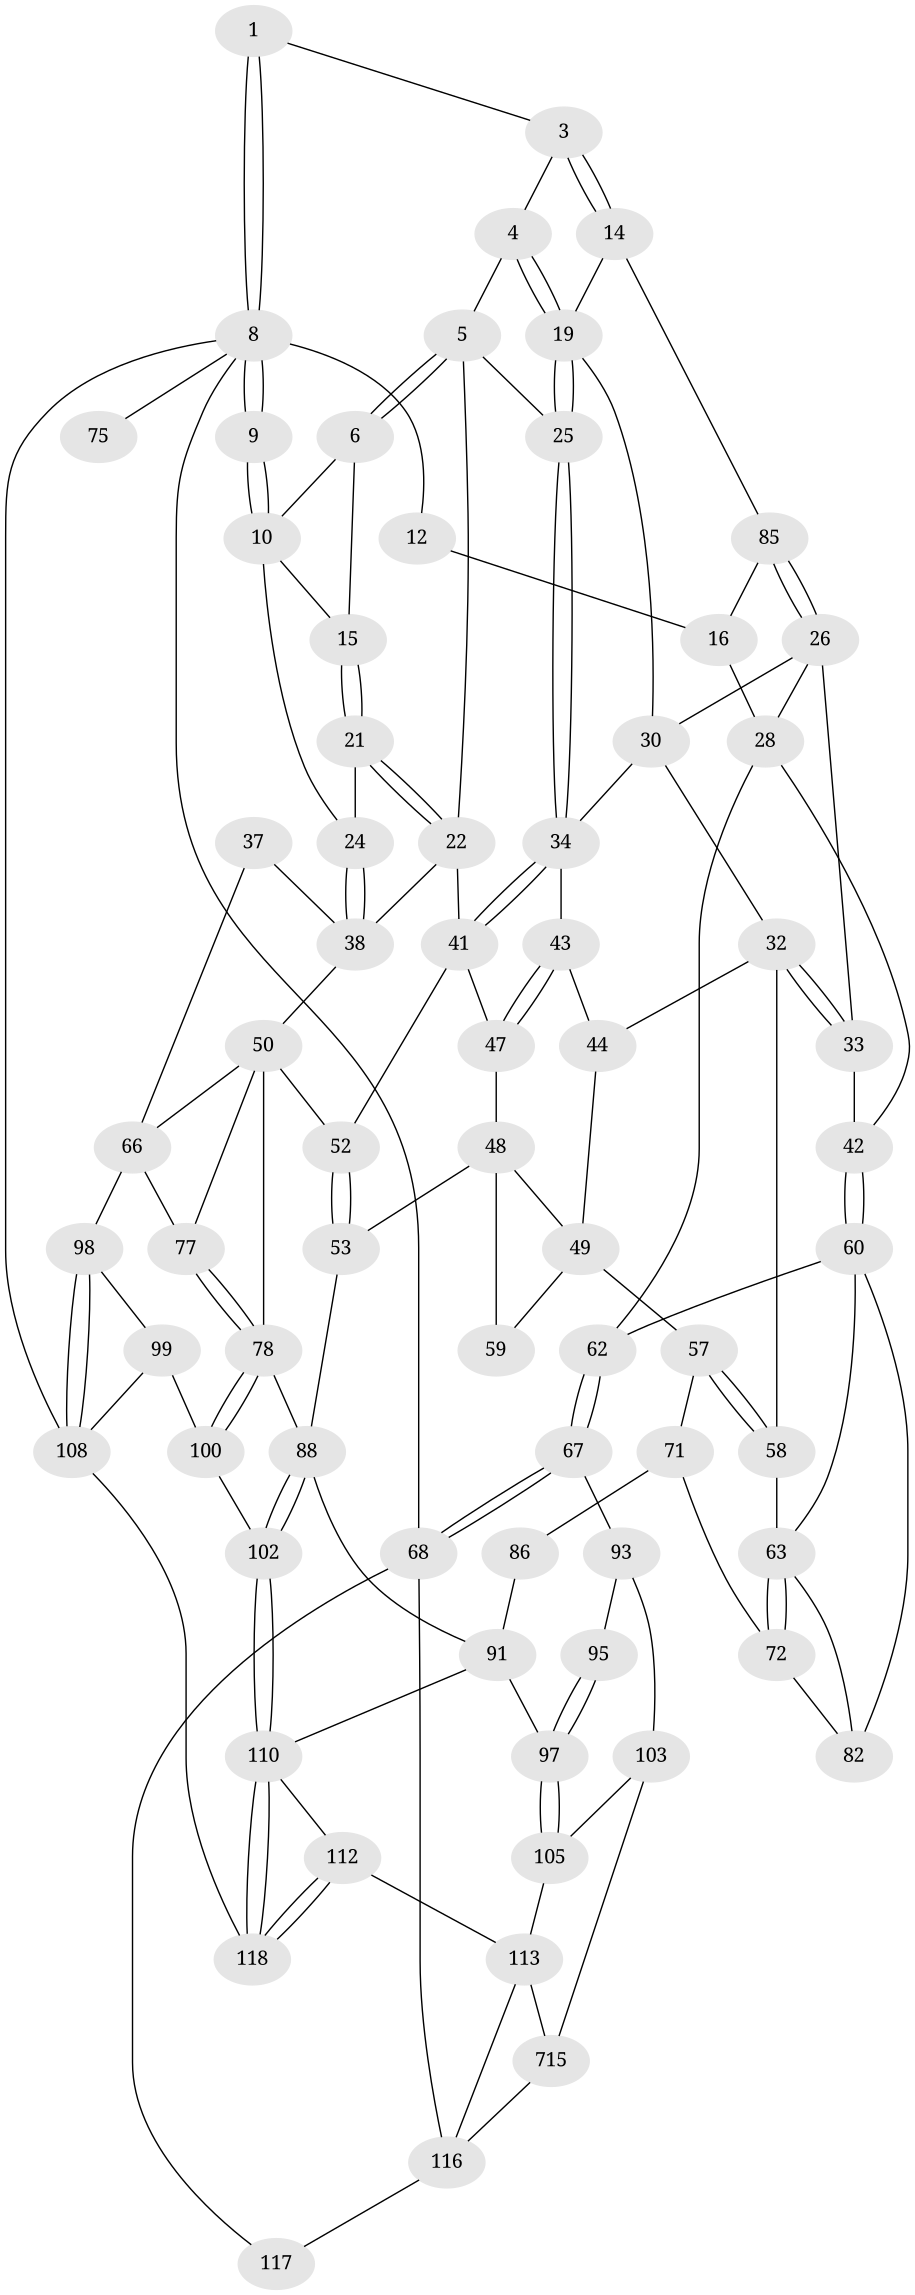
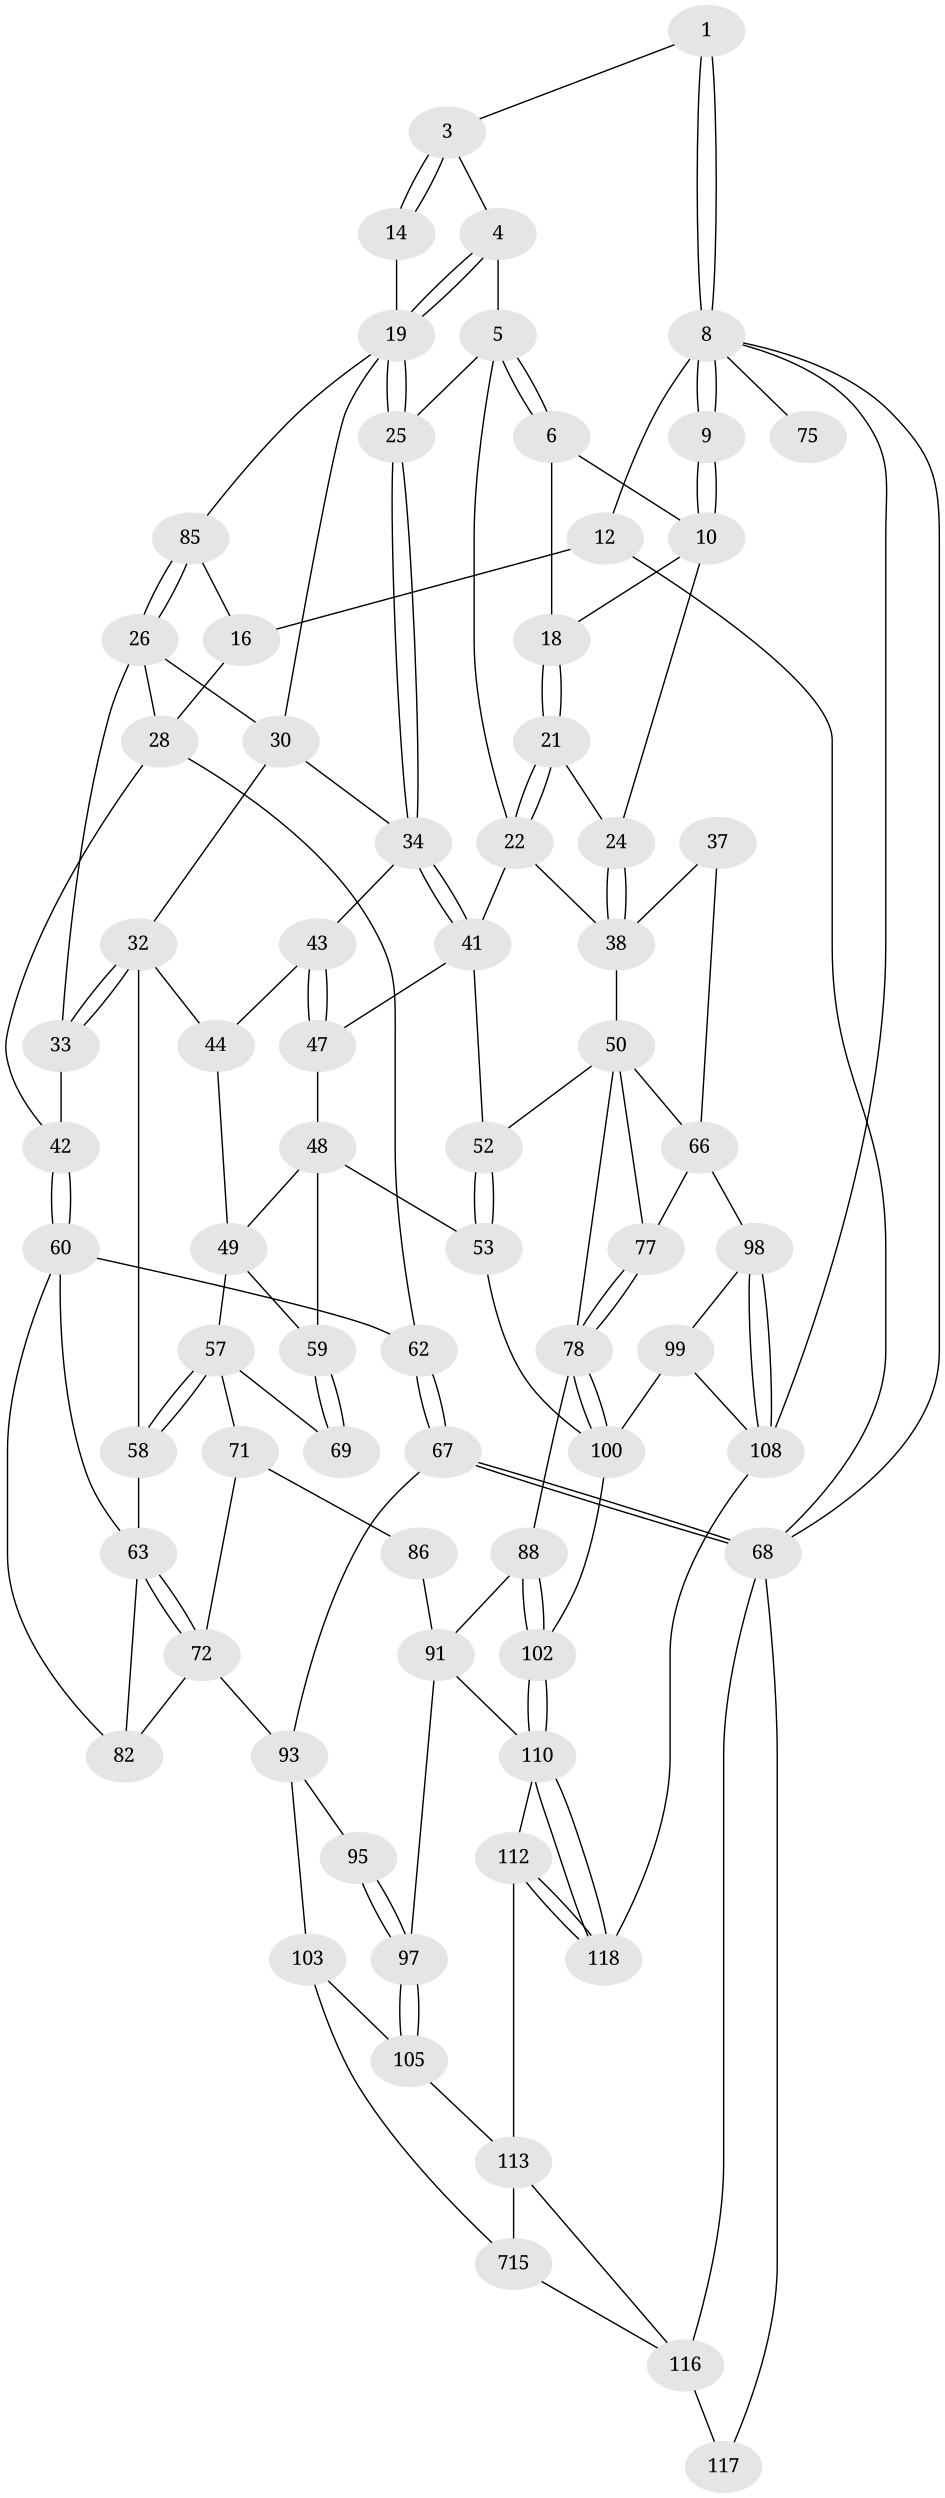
edge "14" -- "85": now "19" -- "85"
node "15": label "15" -> "18"
edge "12" -- "68": added
edge "53" -- "88": now "53" -- "100"
node "69": added
edge "72" -- "93": added
